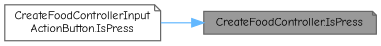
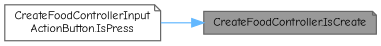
node "CreateFoodController.IsPress": label "CreateFoodController.IsPress" -> "CreateFoodController.IsCreate"
